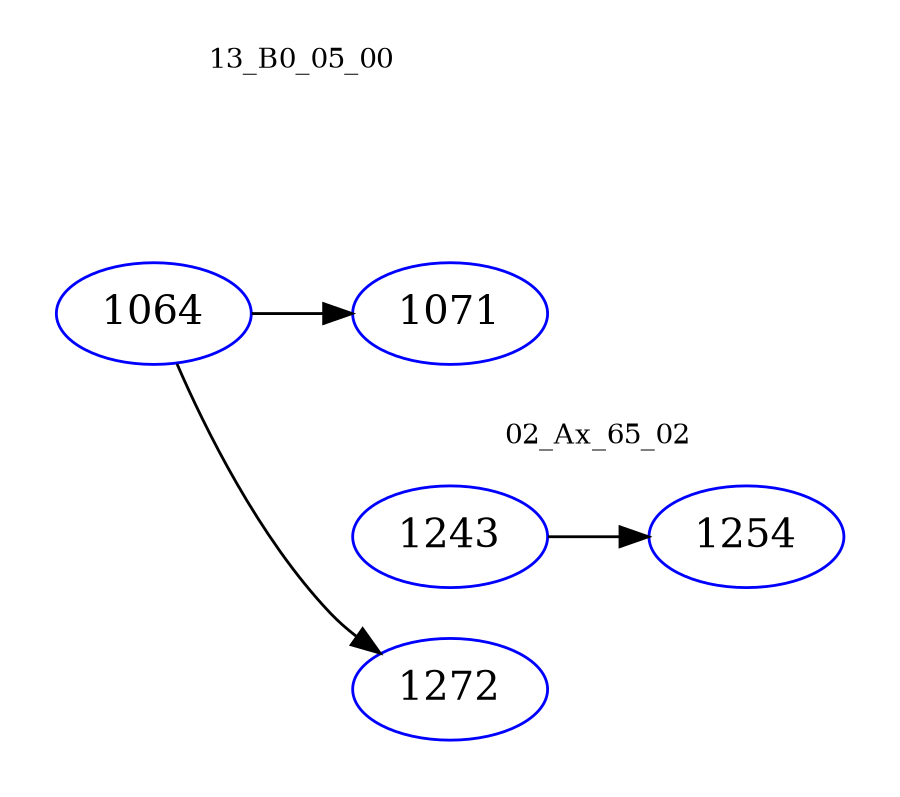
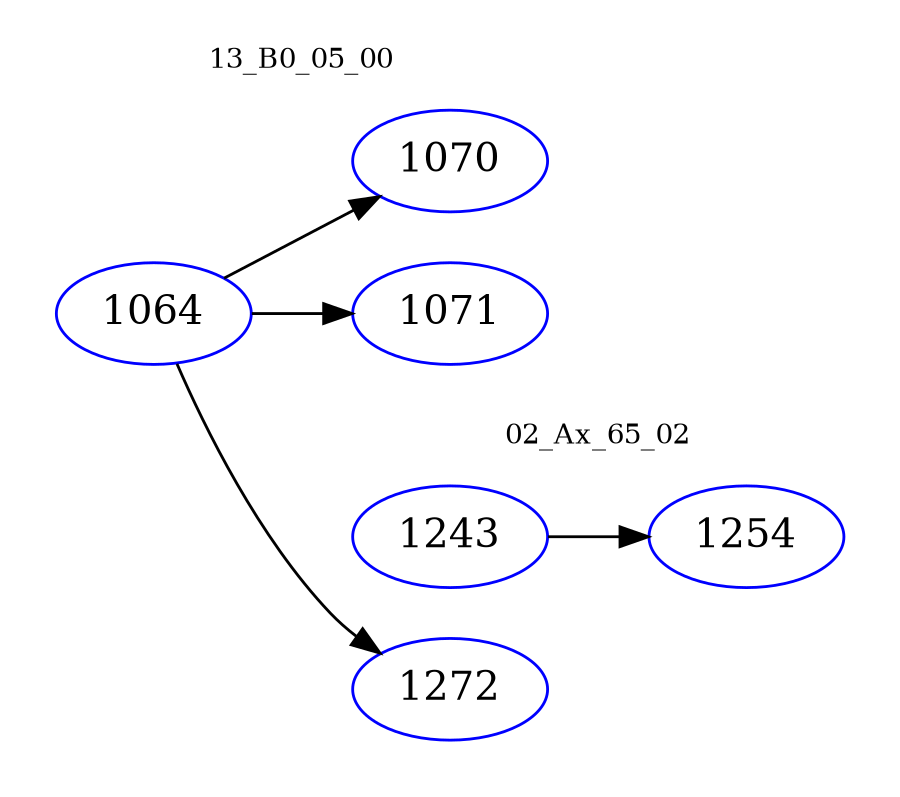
node "1070": added
